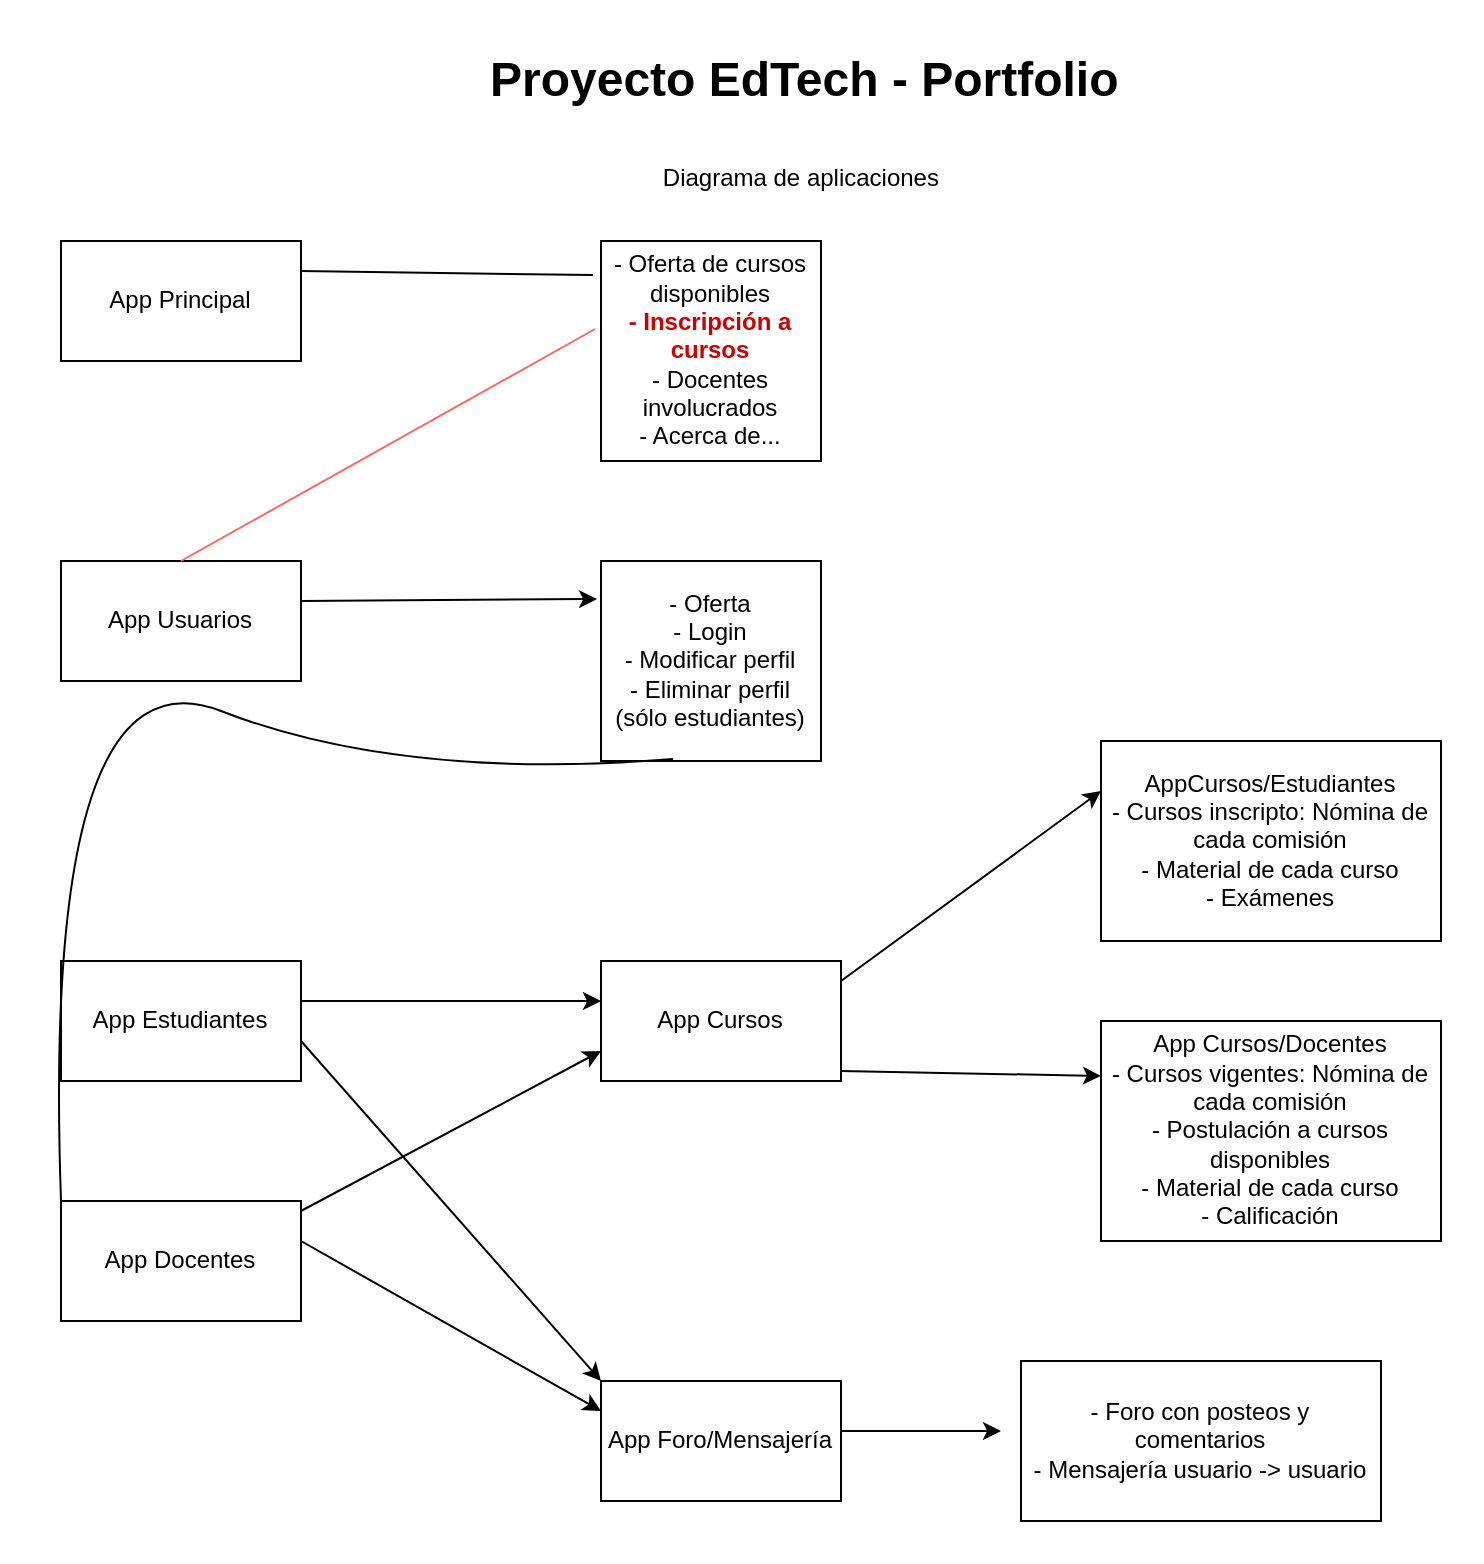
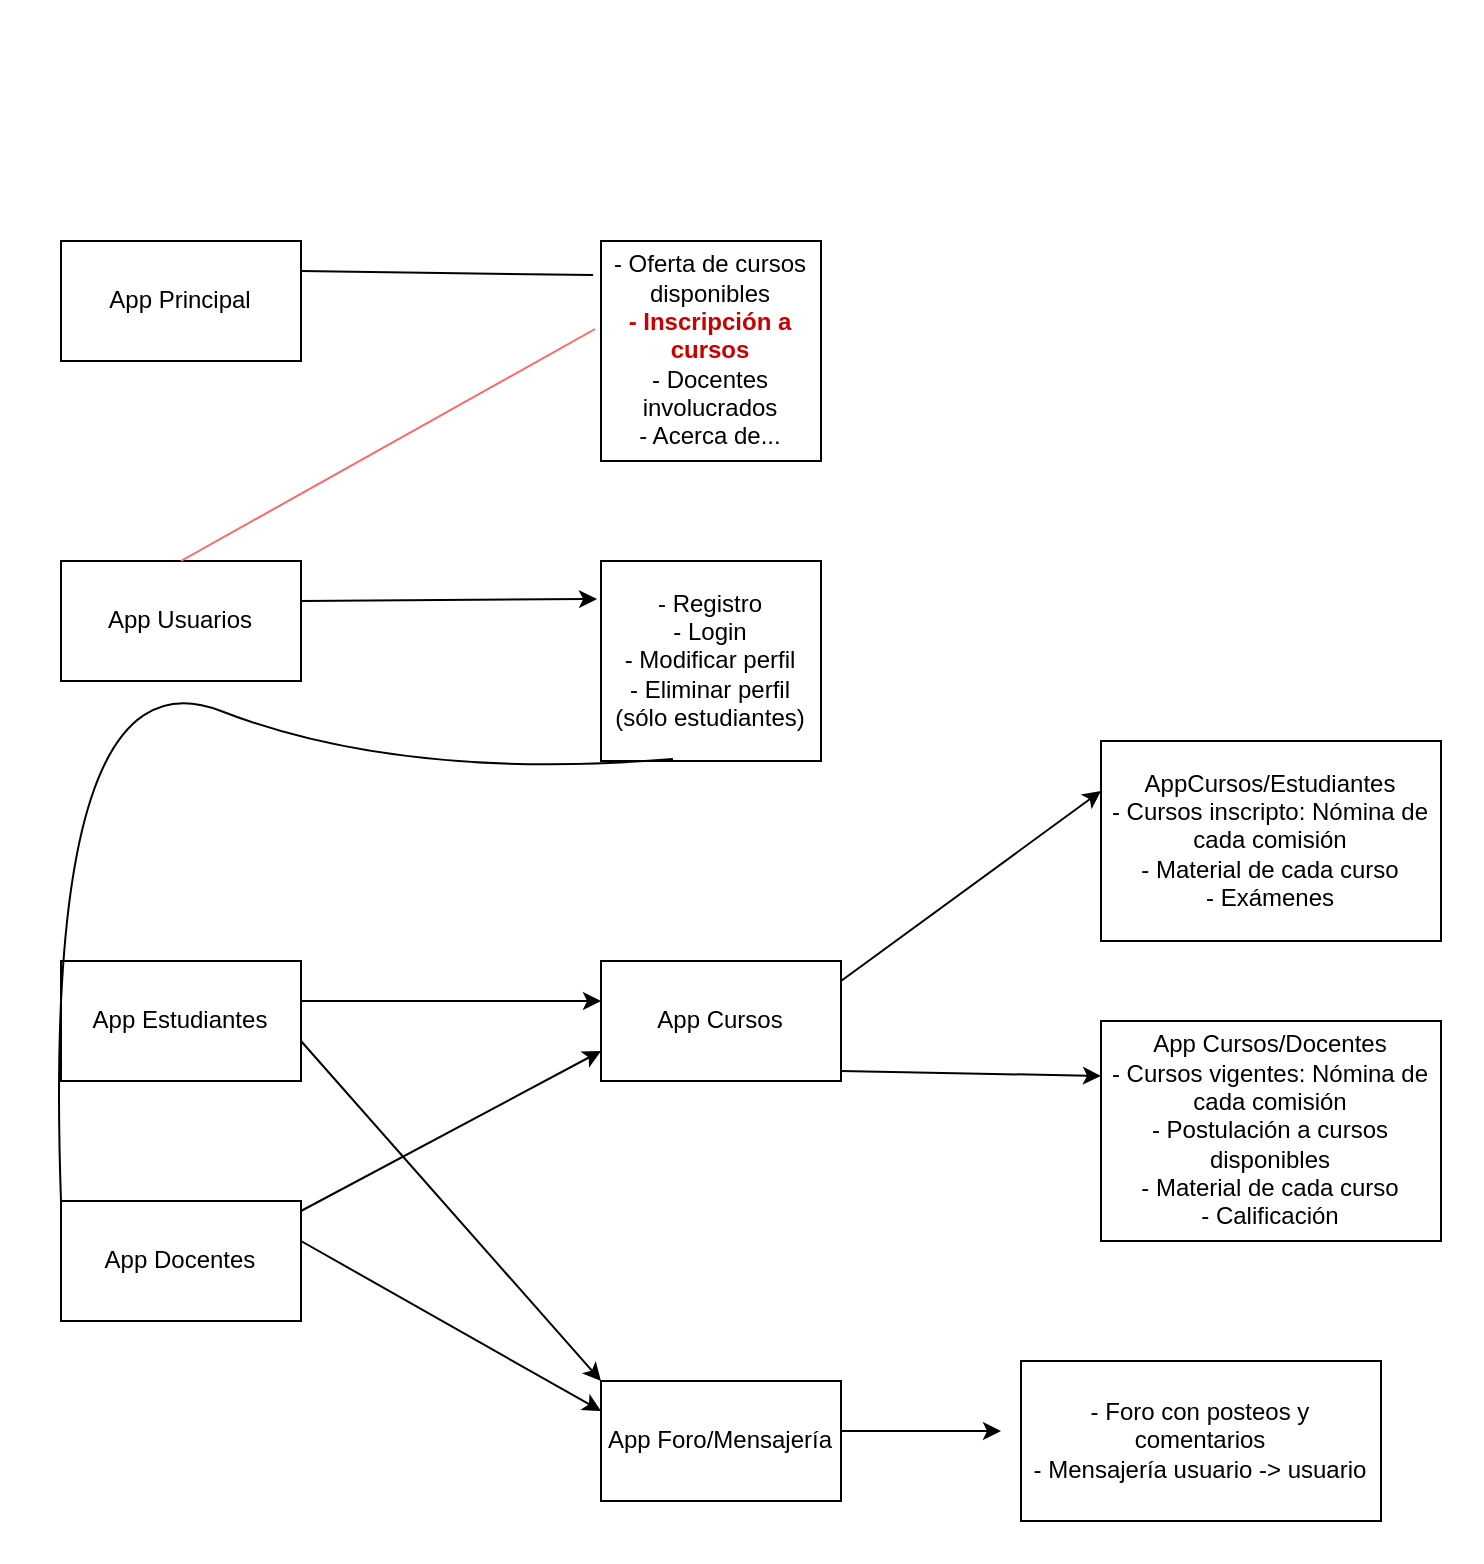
node "Proyecto EdTech - PortfolioDiagrama de aplicaciones": removed
node "- Oferta - Login - Modificar perfil - Eliminar perfil (sólo estudiantes)": label "- Oferta - Login - Modificar perfil - Eliminar perfil (sólo estudiantes)" -> "- Registro - Login - Modificar perfil - Eliminar perfil (sólo estudiantes)"
